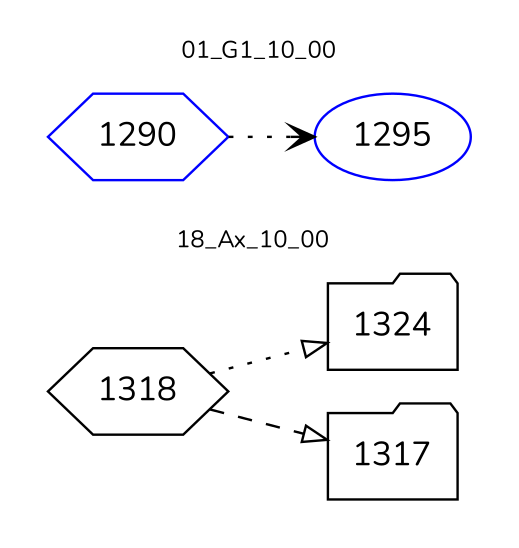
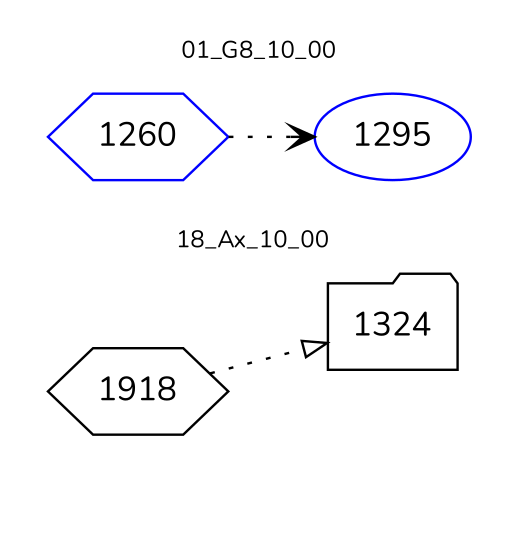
cluster "01_G1_10_00": label "01_G1_10_00" -> "01_G8_10_00"
node "1290": label "1290" -> "1260"
node "1318": label "1318" -> "1918"
node "1317": removed
